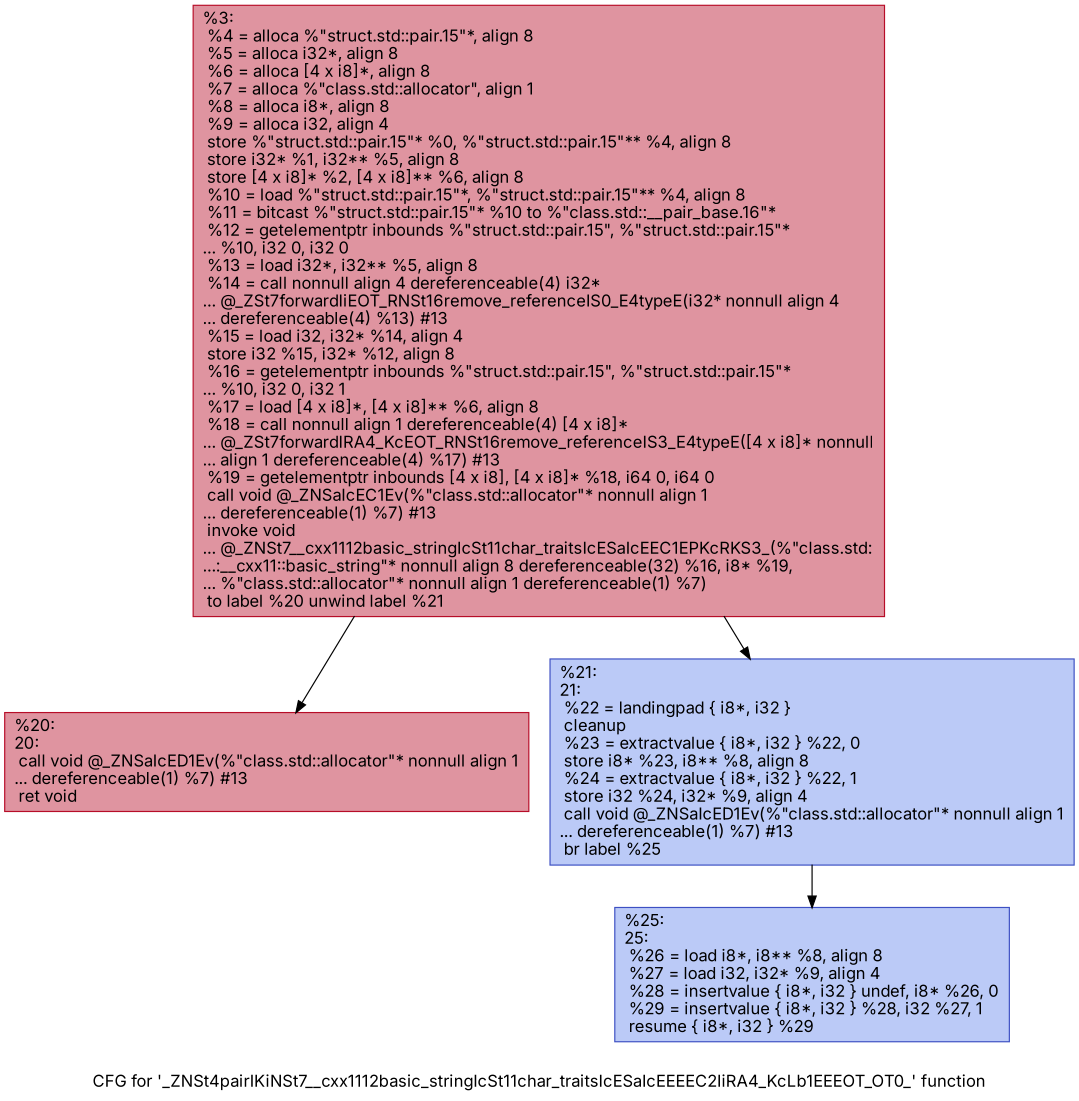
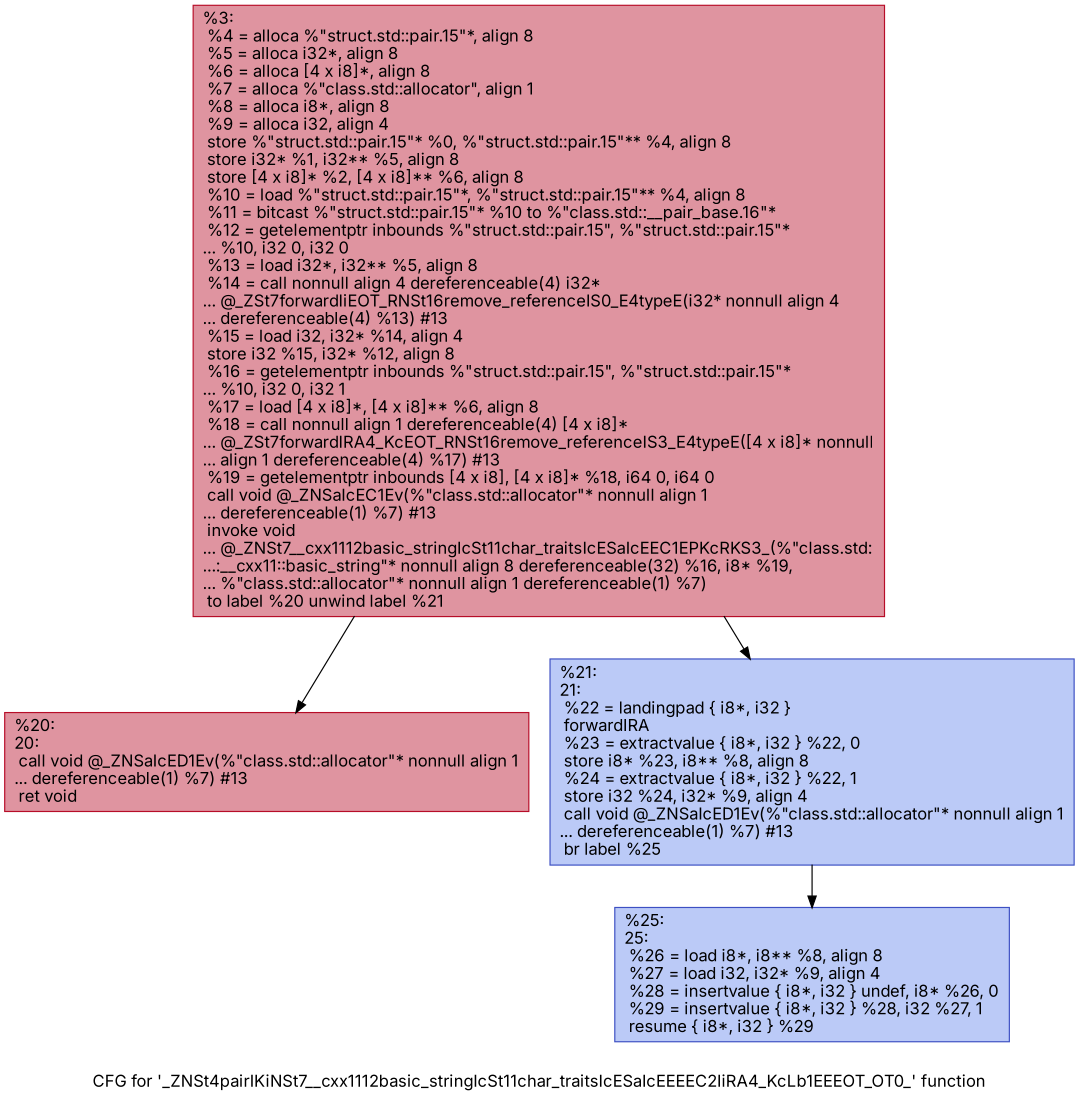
node "%21:": text "cleanup" -> "forwardIRA"
